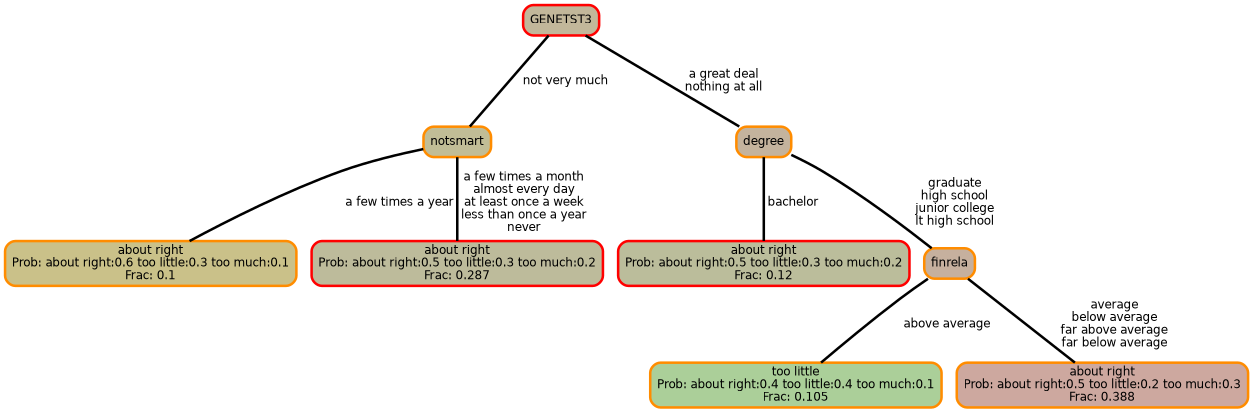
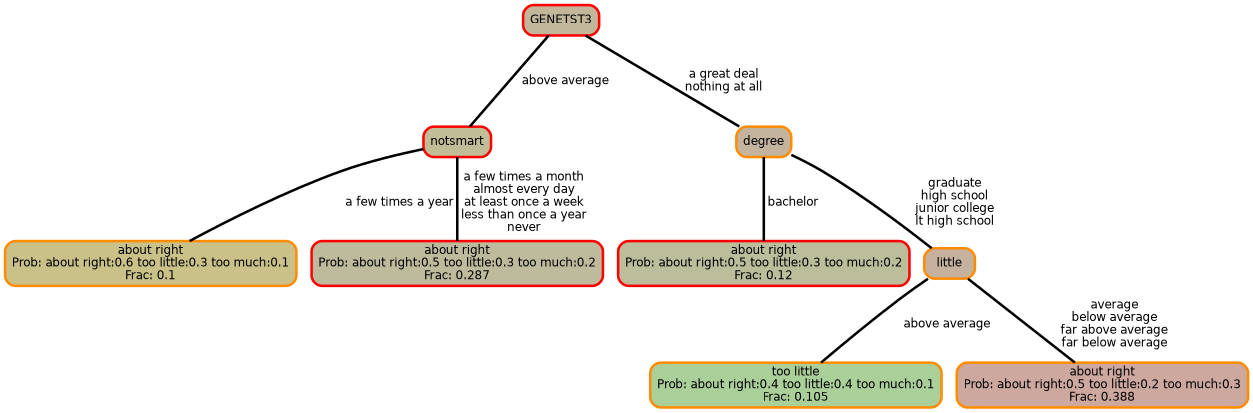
edge "GENETST3" -- "notsmart": label " not very much" -> " above average"
node "notsmart": color darkorange -> red
node "finrela": label "finrela" -> "little"
